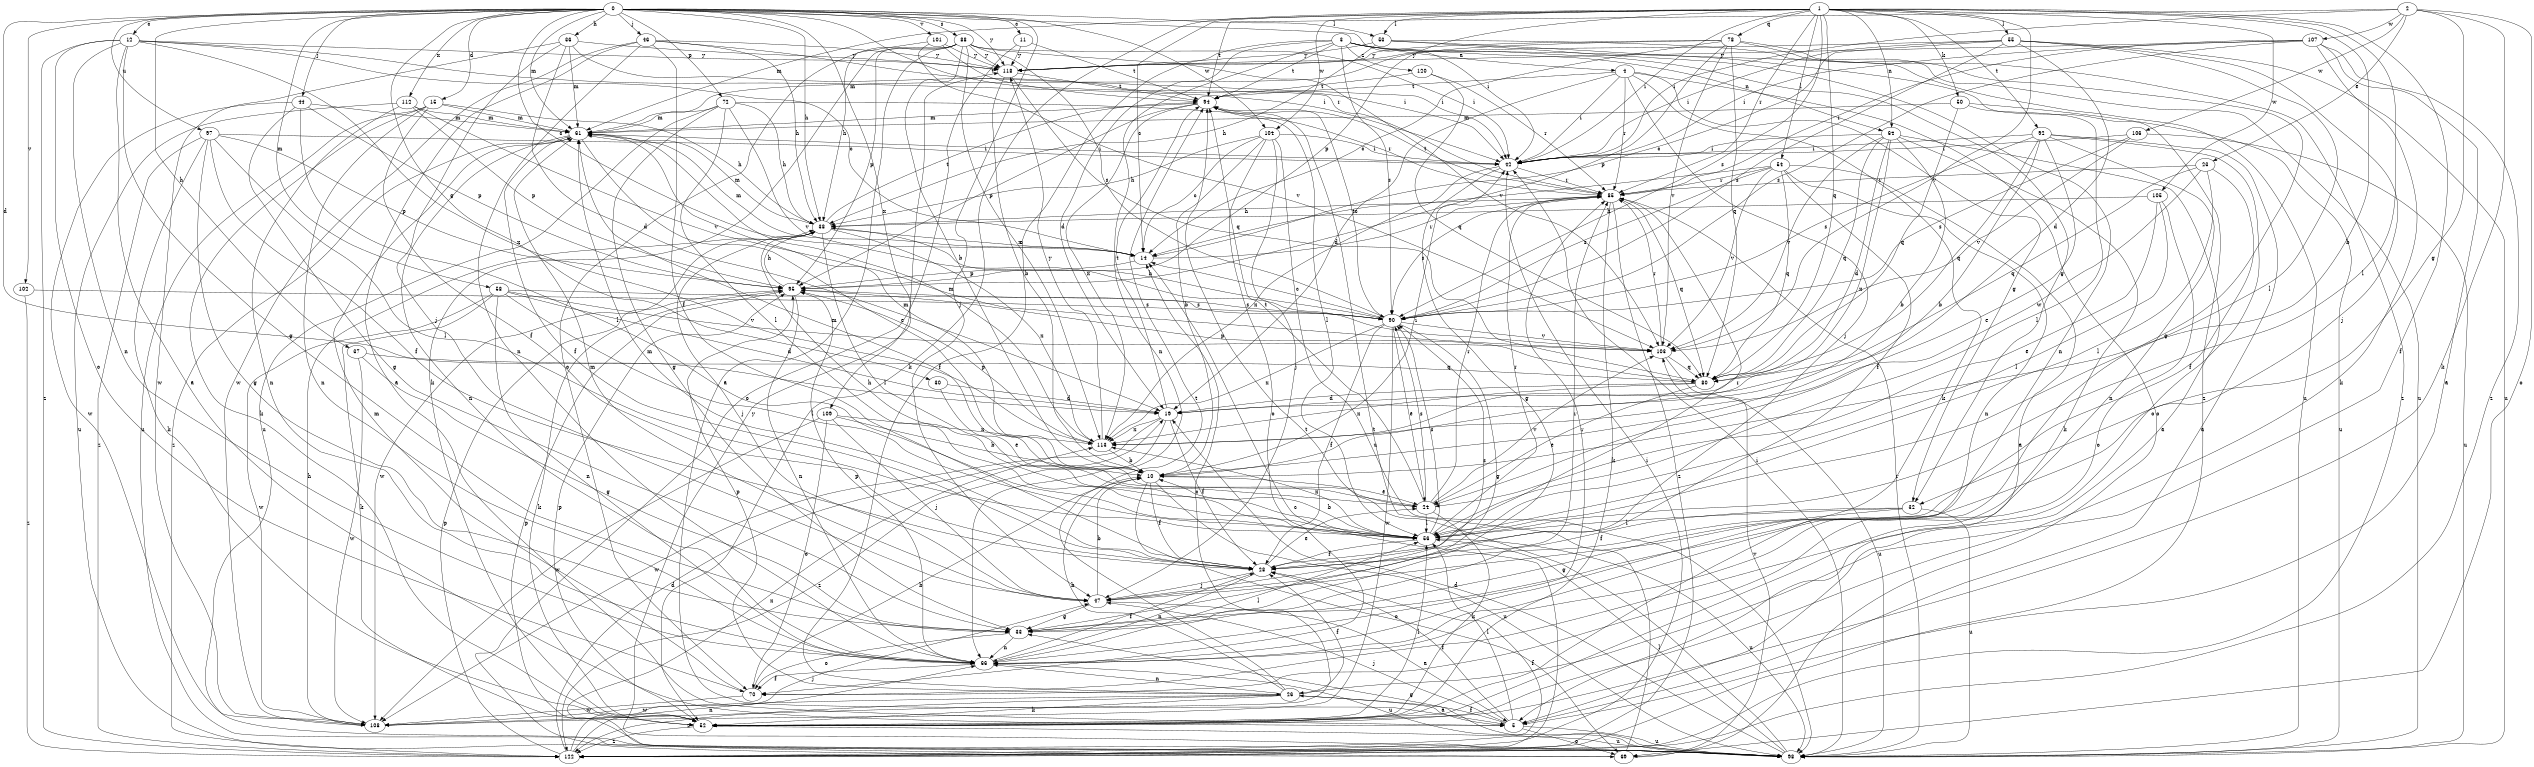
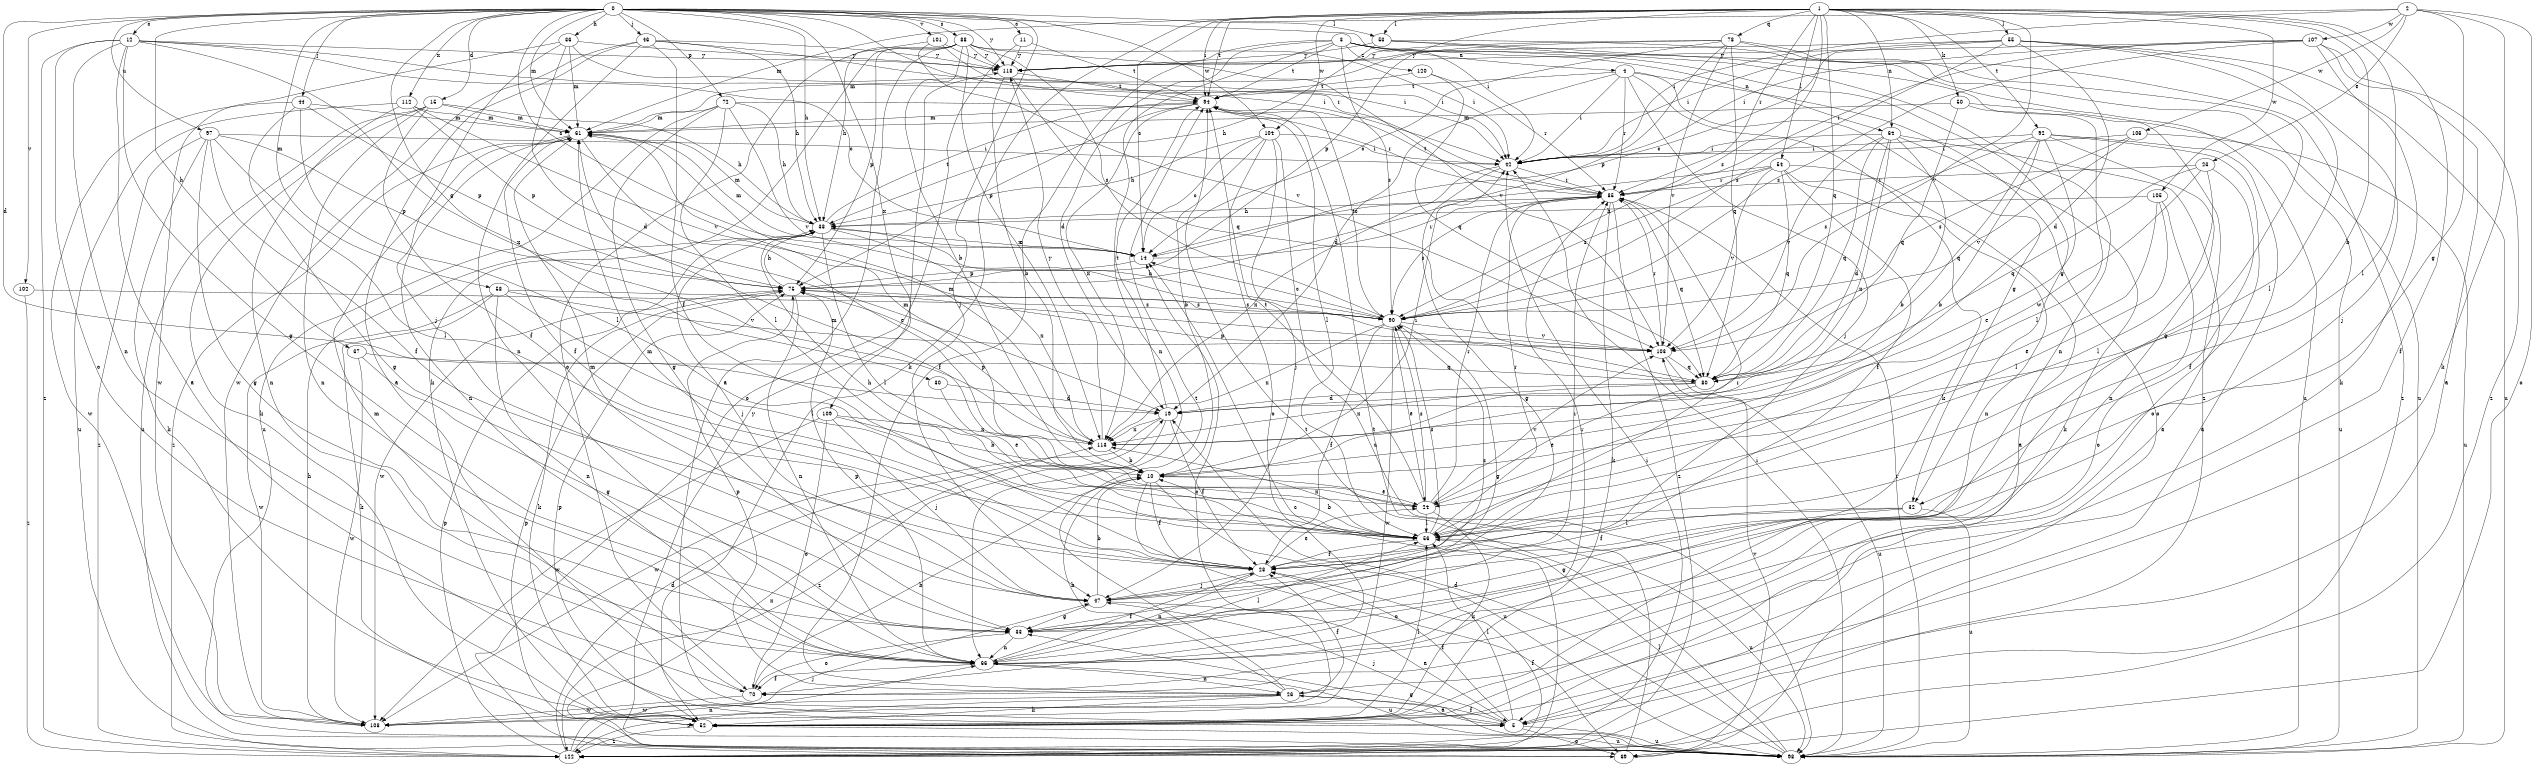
edge "1" -> "42": now "1" -> "94"
edge "61" -> "42": removed, label "i"
node "95": label "95" -> "75"
edge "58" -> "19": removed, label "d"
edge "26" -> "66": reversed
